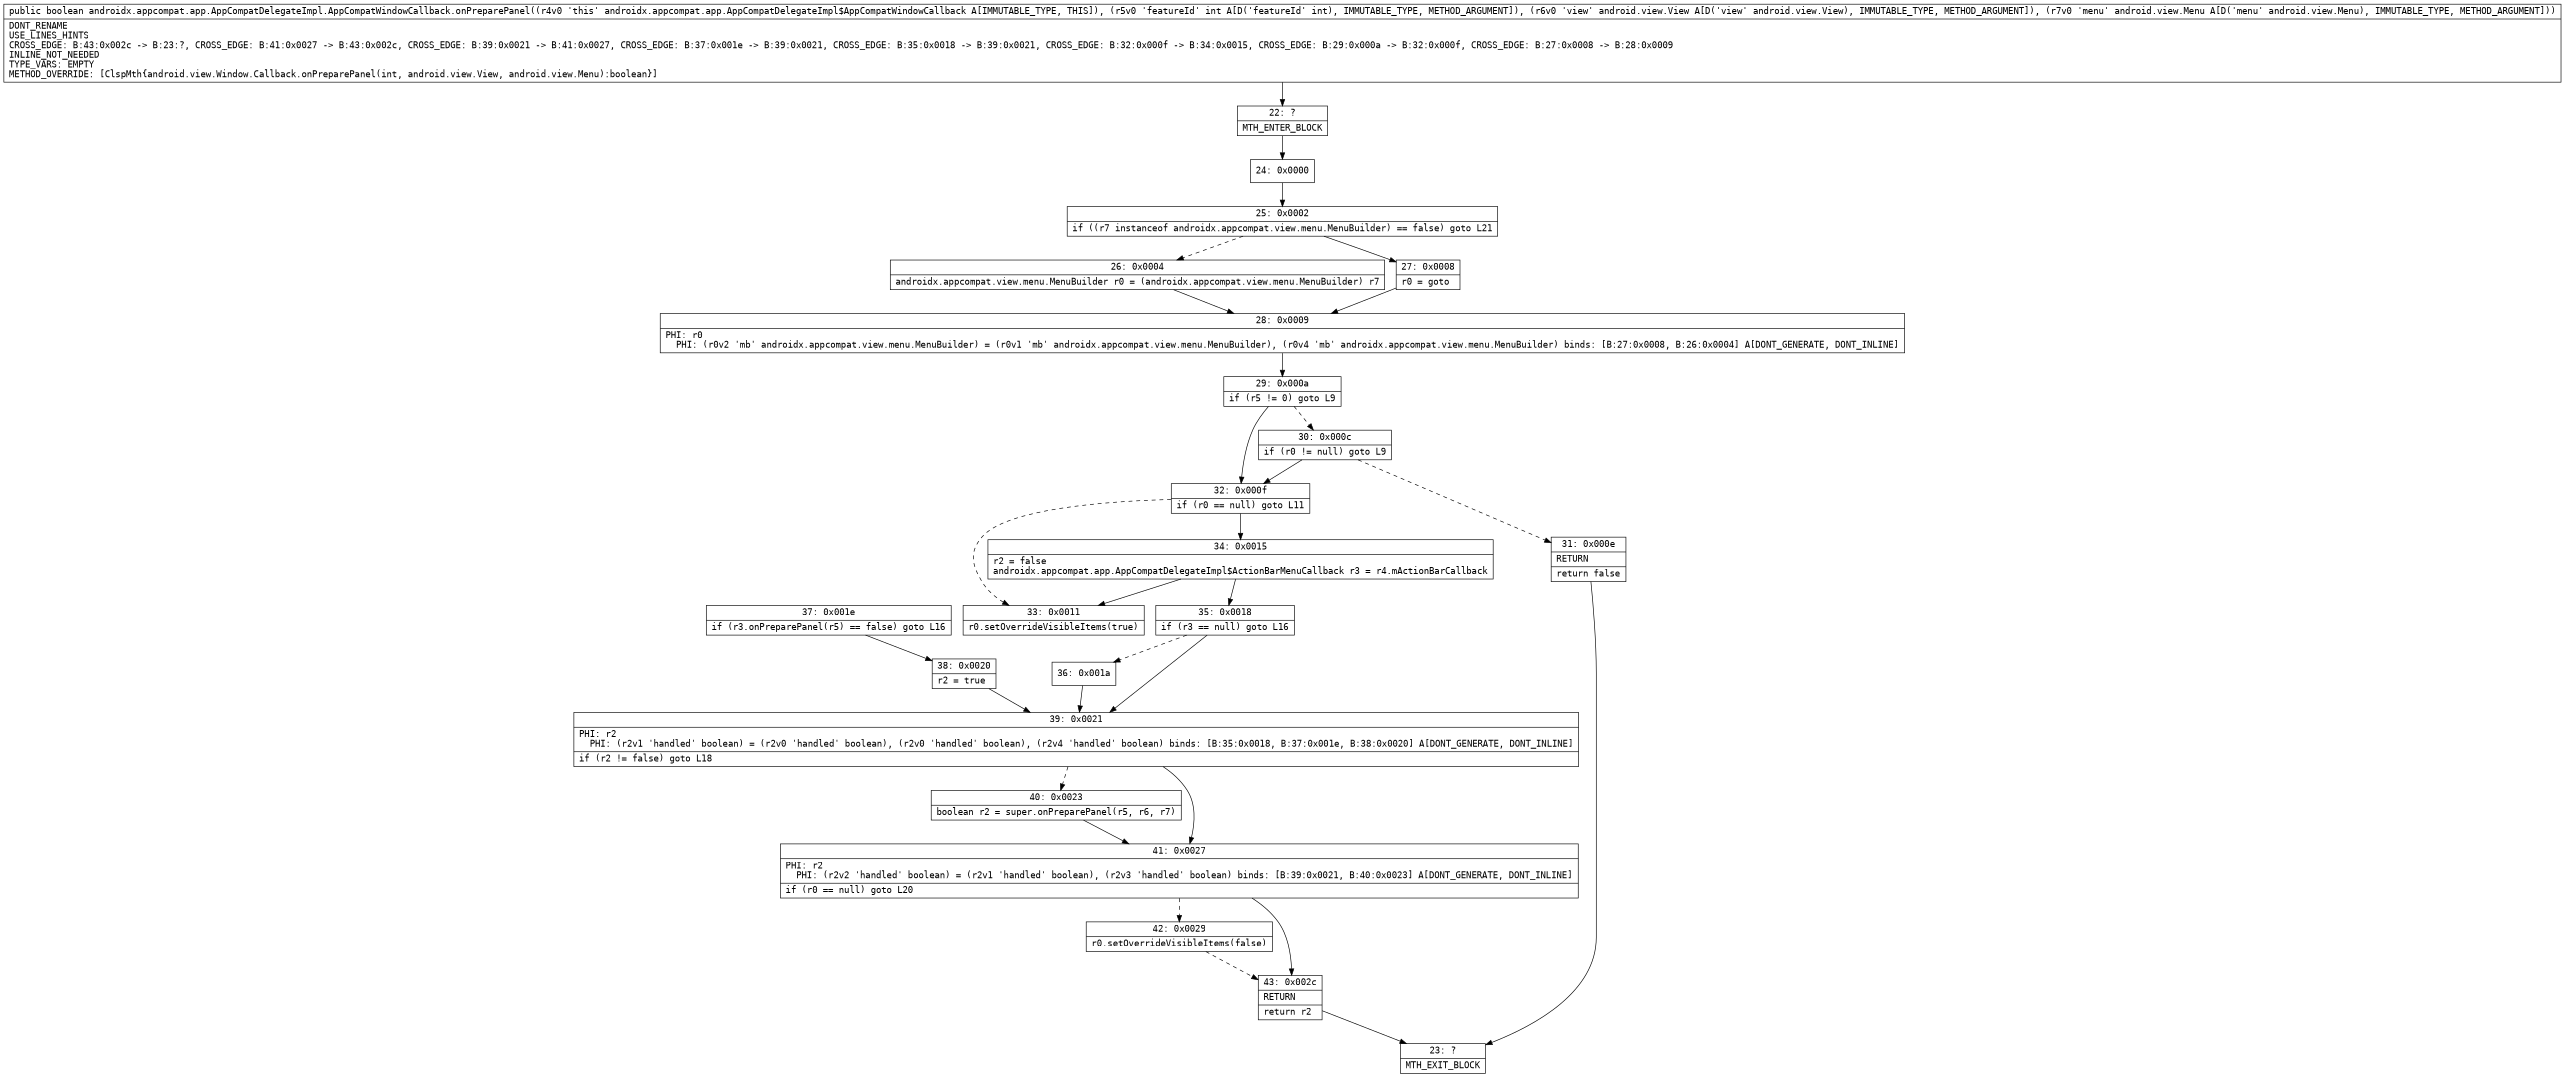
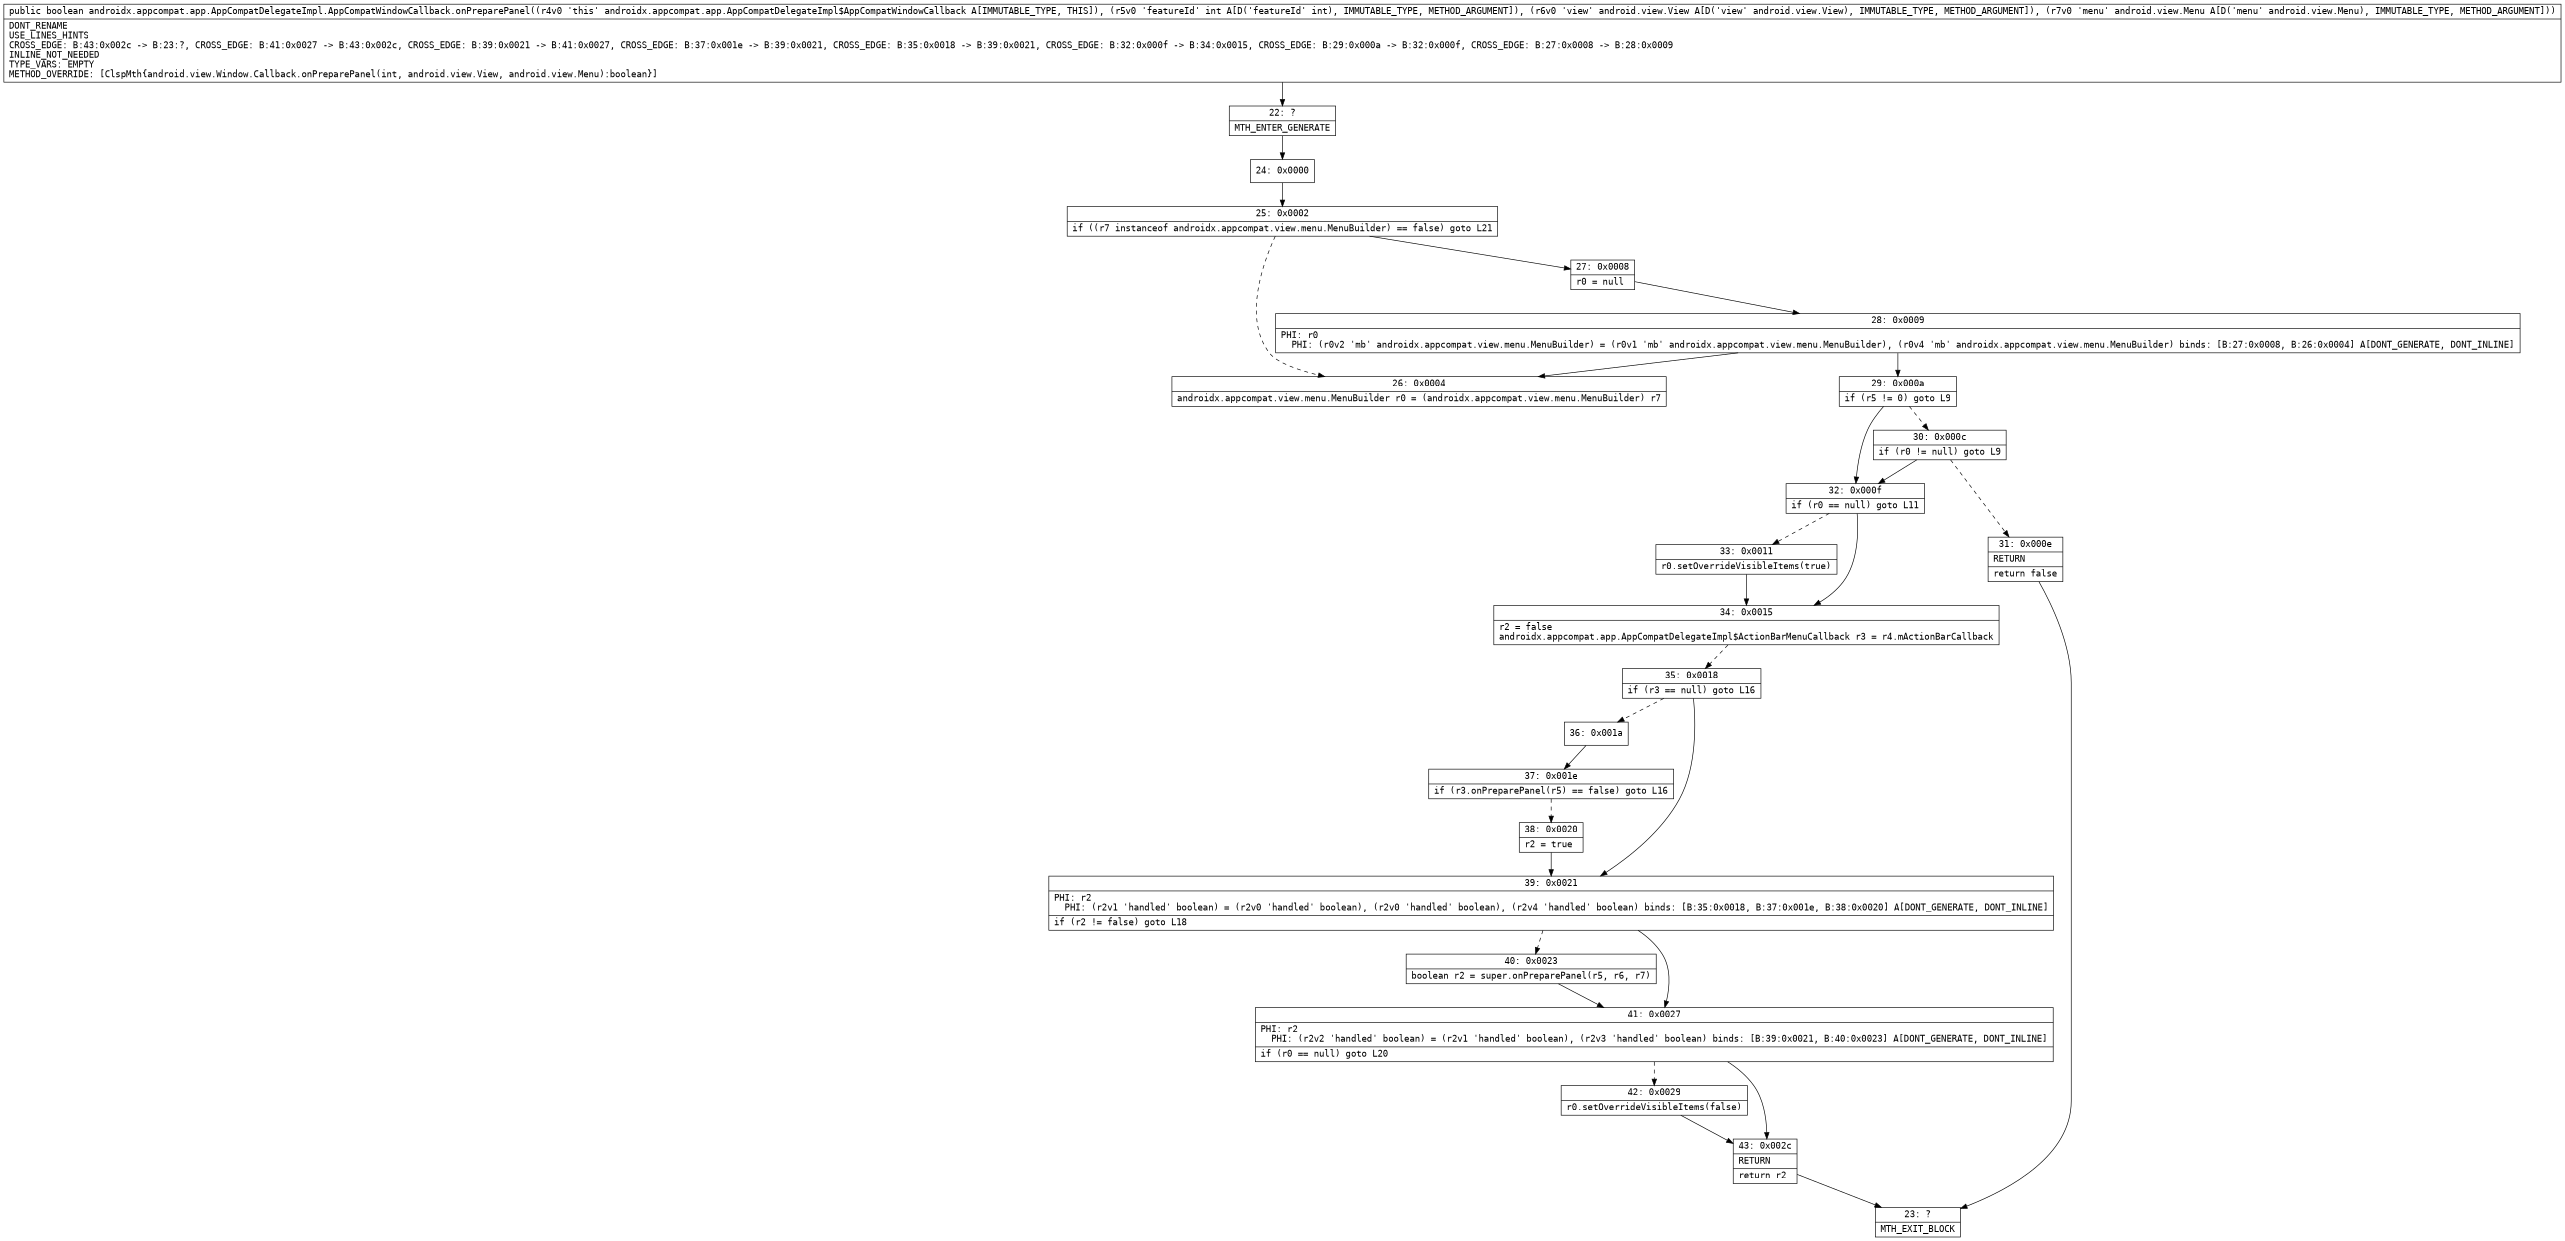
node "22: ?": text "MTH_ENTER_BLOCK" -> "MTH_ENTER_GENERATE"
node "27: 0x0008": text "r0 = goto" -> "r0 = null"
edge "26: 0x0004" -> "28: 0x0009": reversed
edge "34: 0x0015" -> "35: 0x0018": style solid -> dashed
edge "34: 0x0015" -> "33: 0x0011": reversed
edge "37: 0x001e" -> "38: 0x0020": style solid -> dashed
edge "36: 0x001a" -> "39: 0x0021": now "36: 0x001a" -> "37: 0x001e"
edge "42: 0x0029" -> "43: 0x002c": style dashed -> solid
